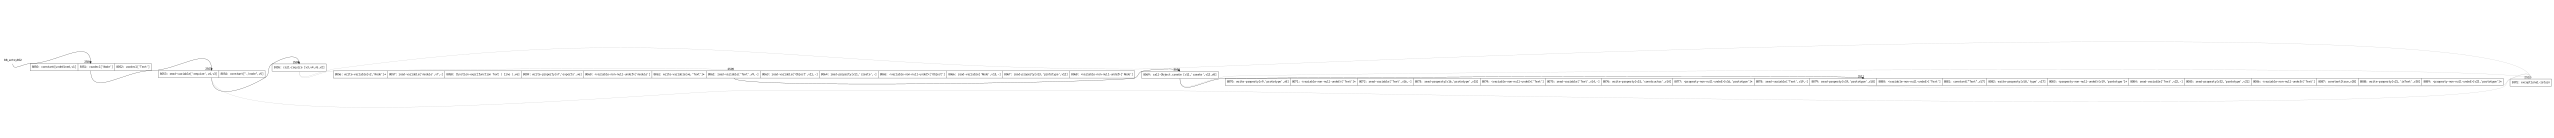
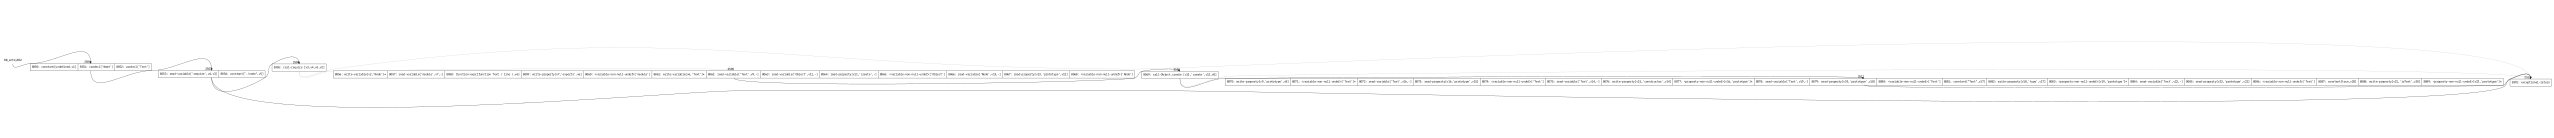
edge "8070: write-property[v9,'prototype',v8]" -> "8091: exceptional-return": color gray -> black
edge "8053: read-variable['require',v4,v3]" -> "8091: exceptional-return": color gray -> black
